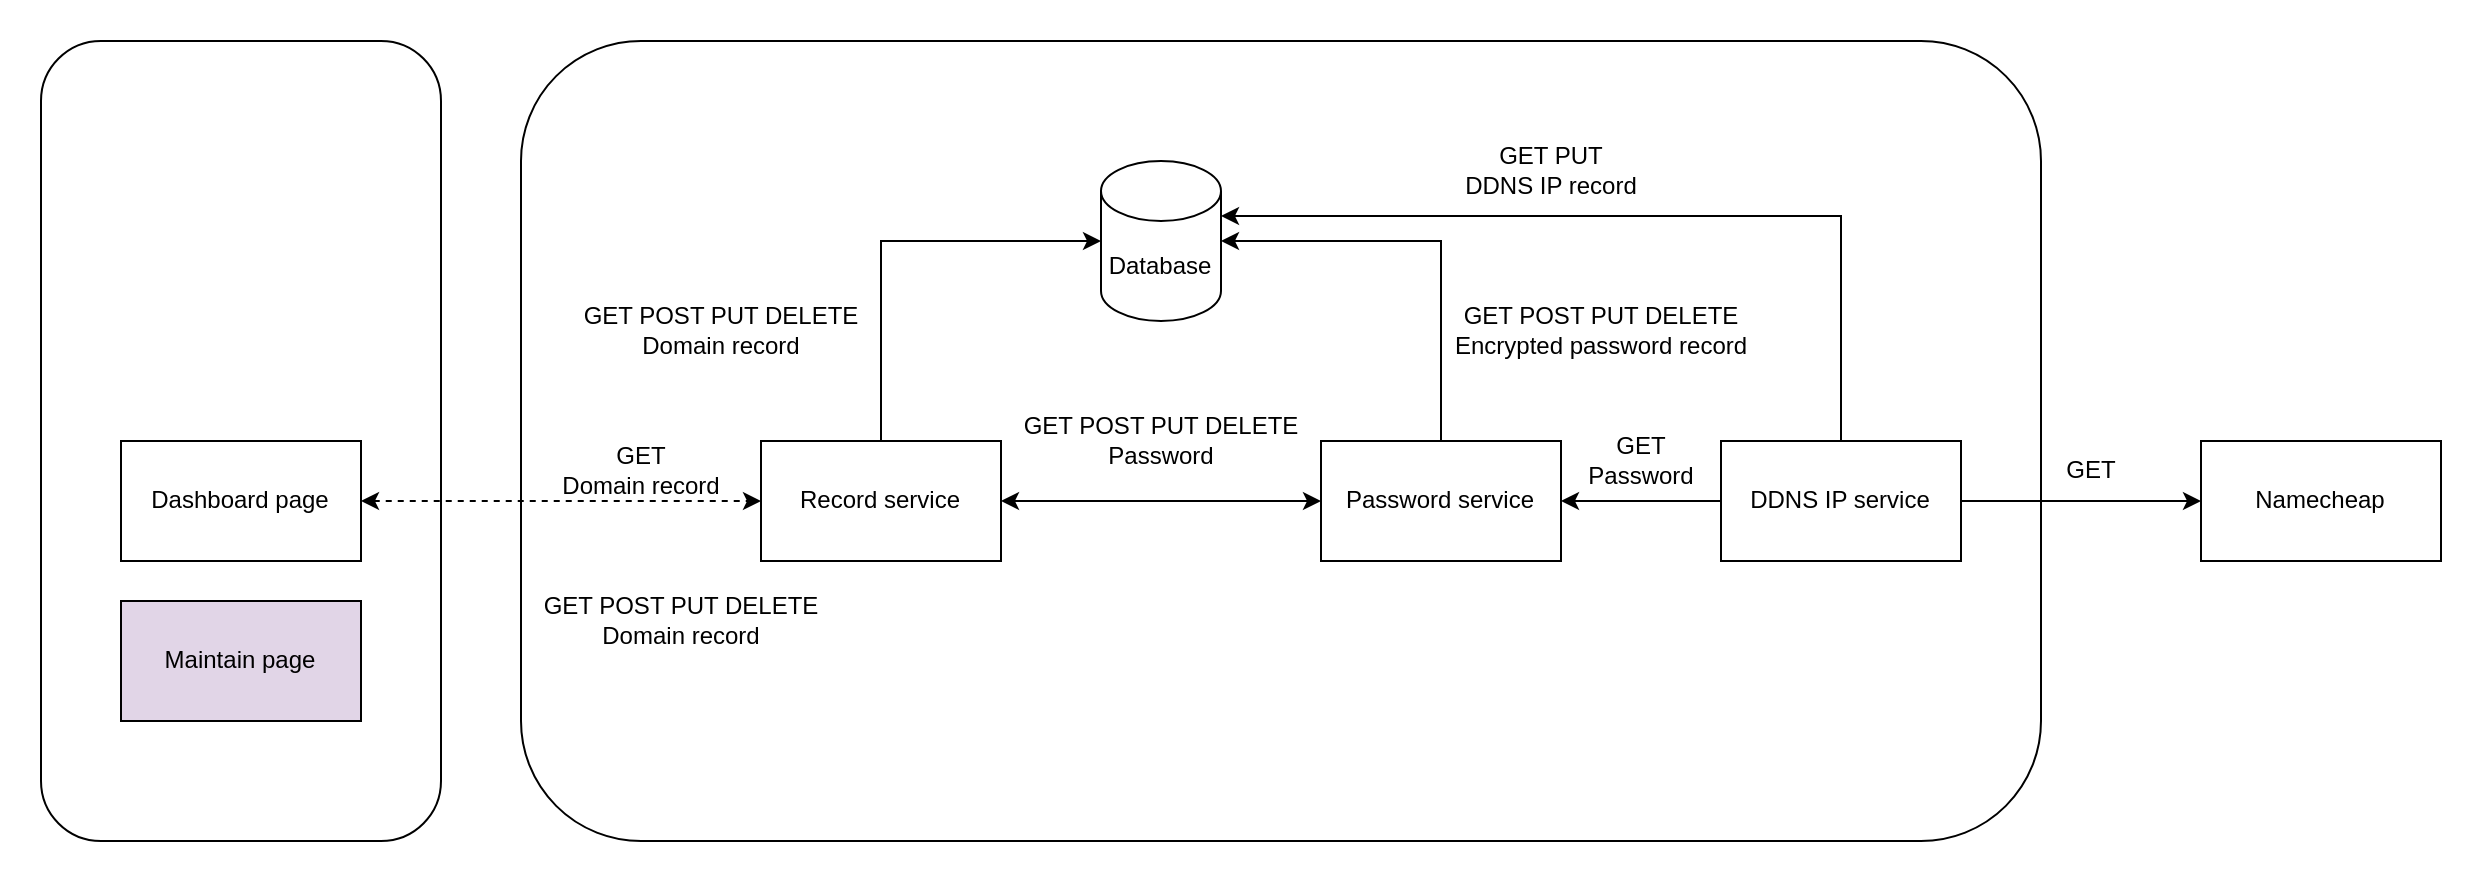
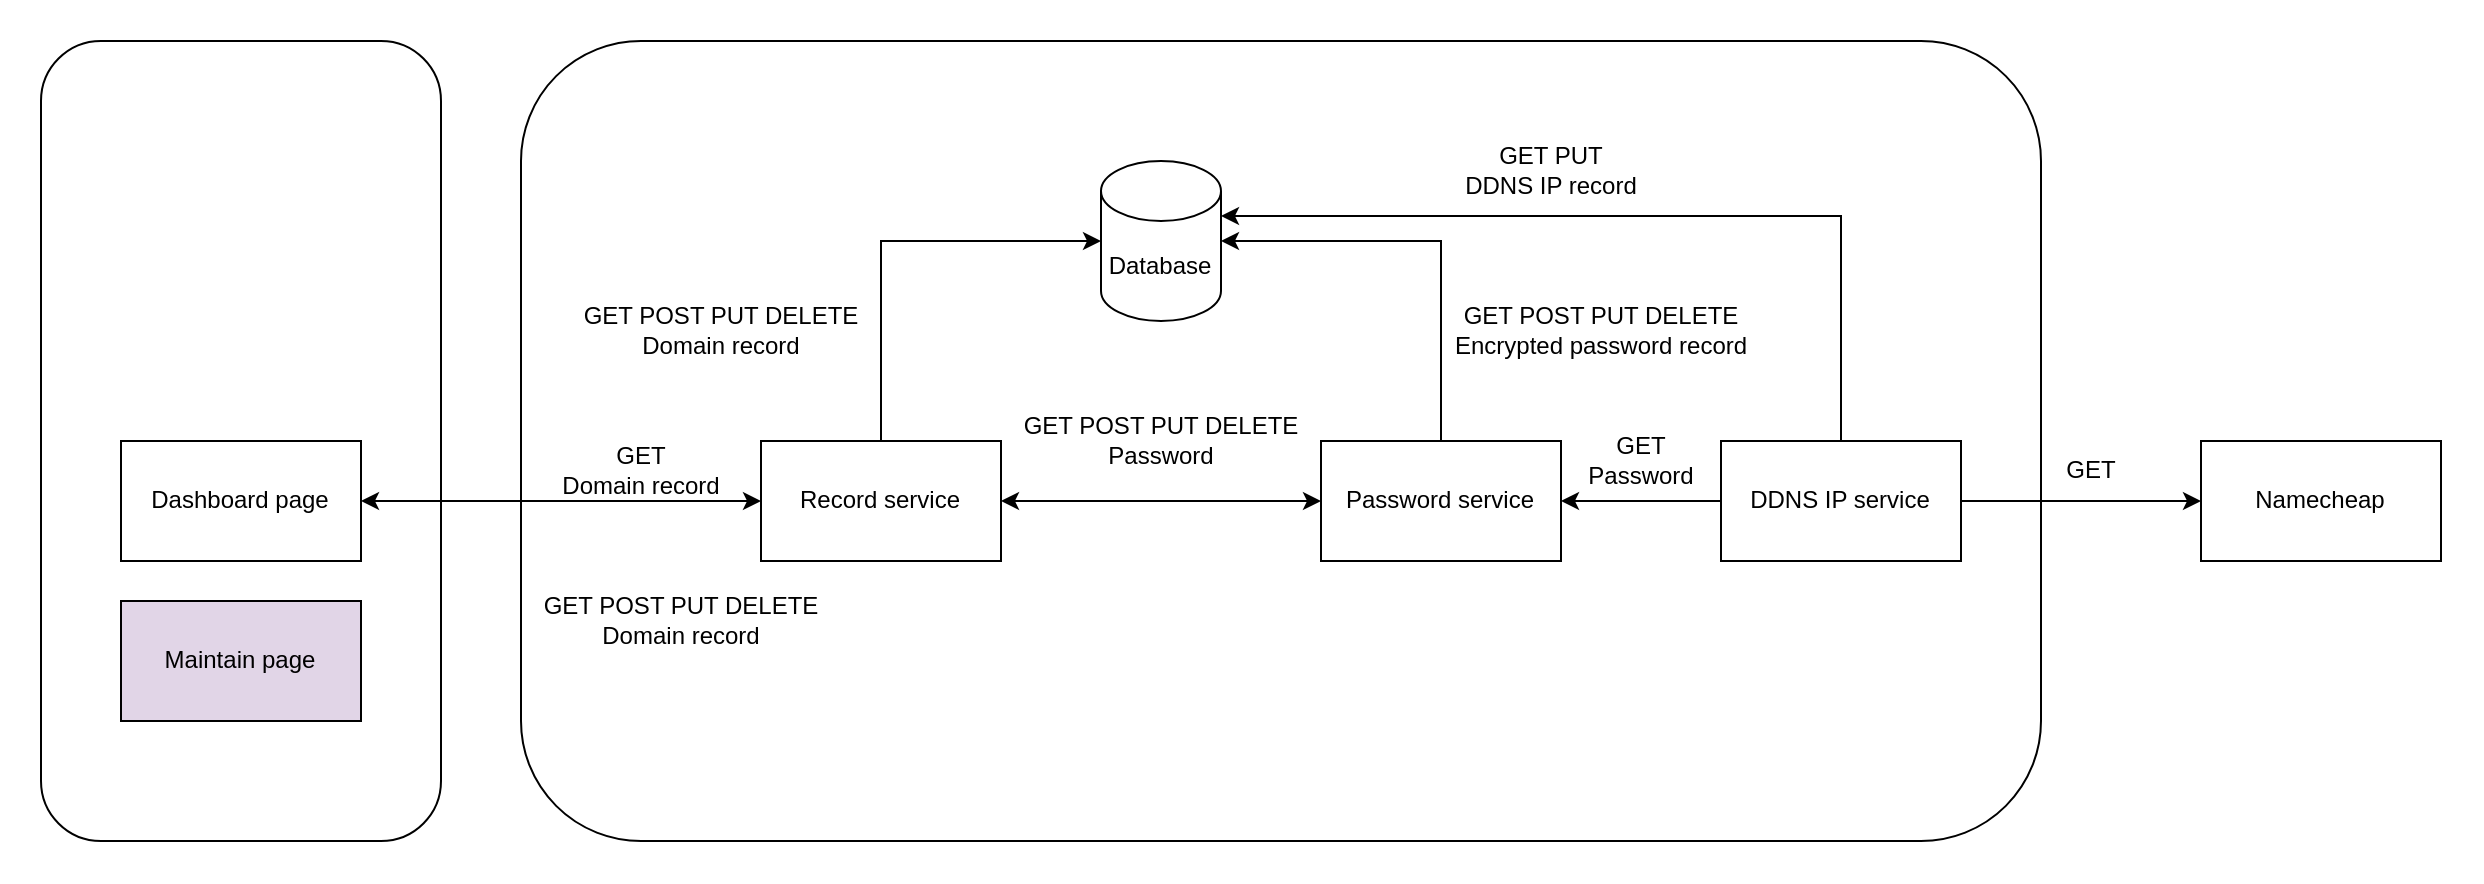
edge "Dashboard page" -- "Record service": style dashed -> solid
